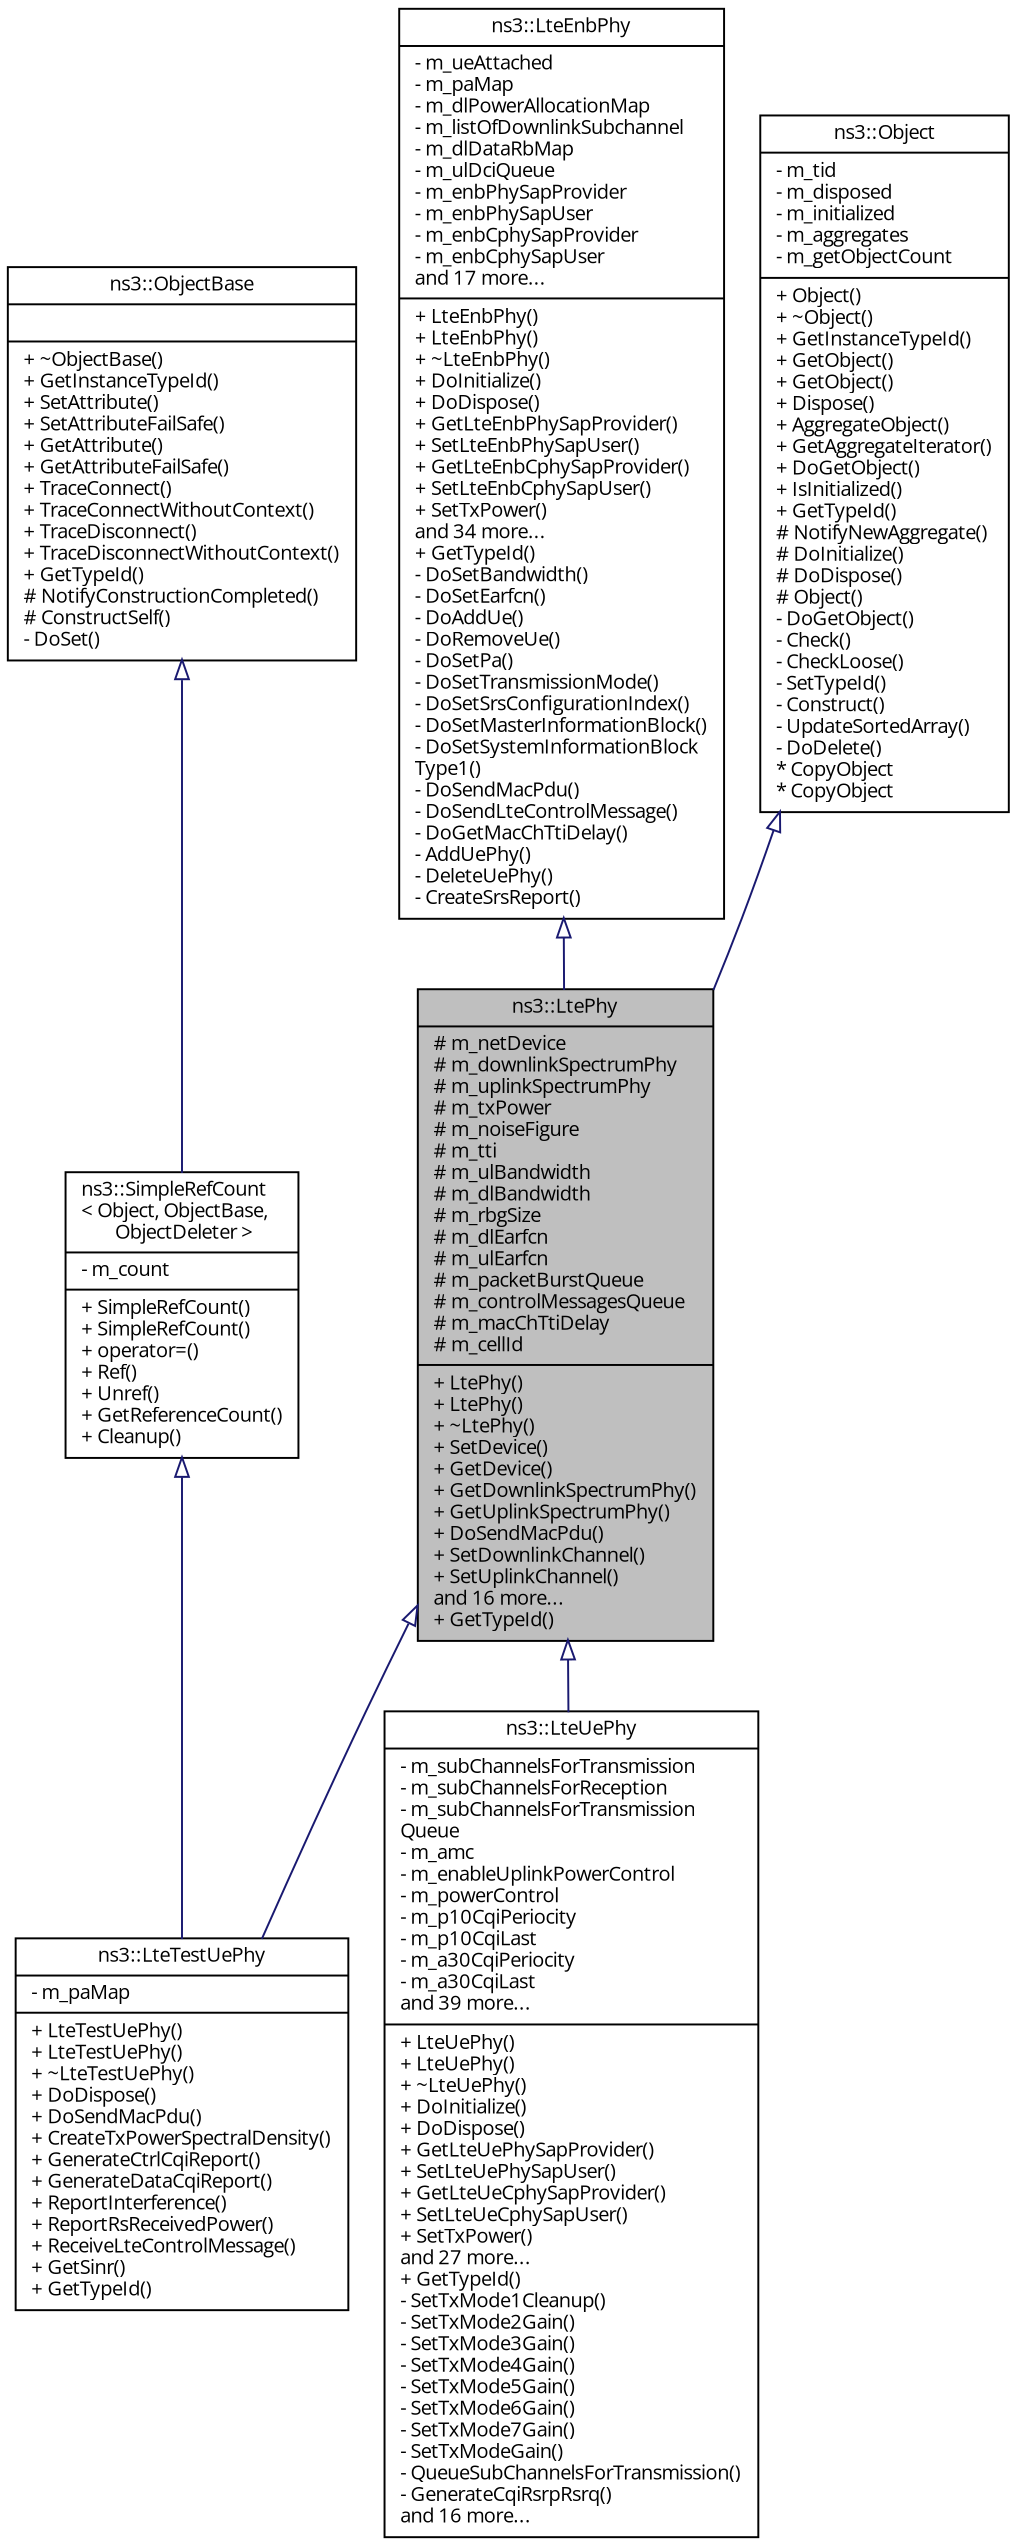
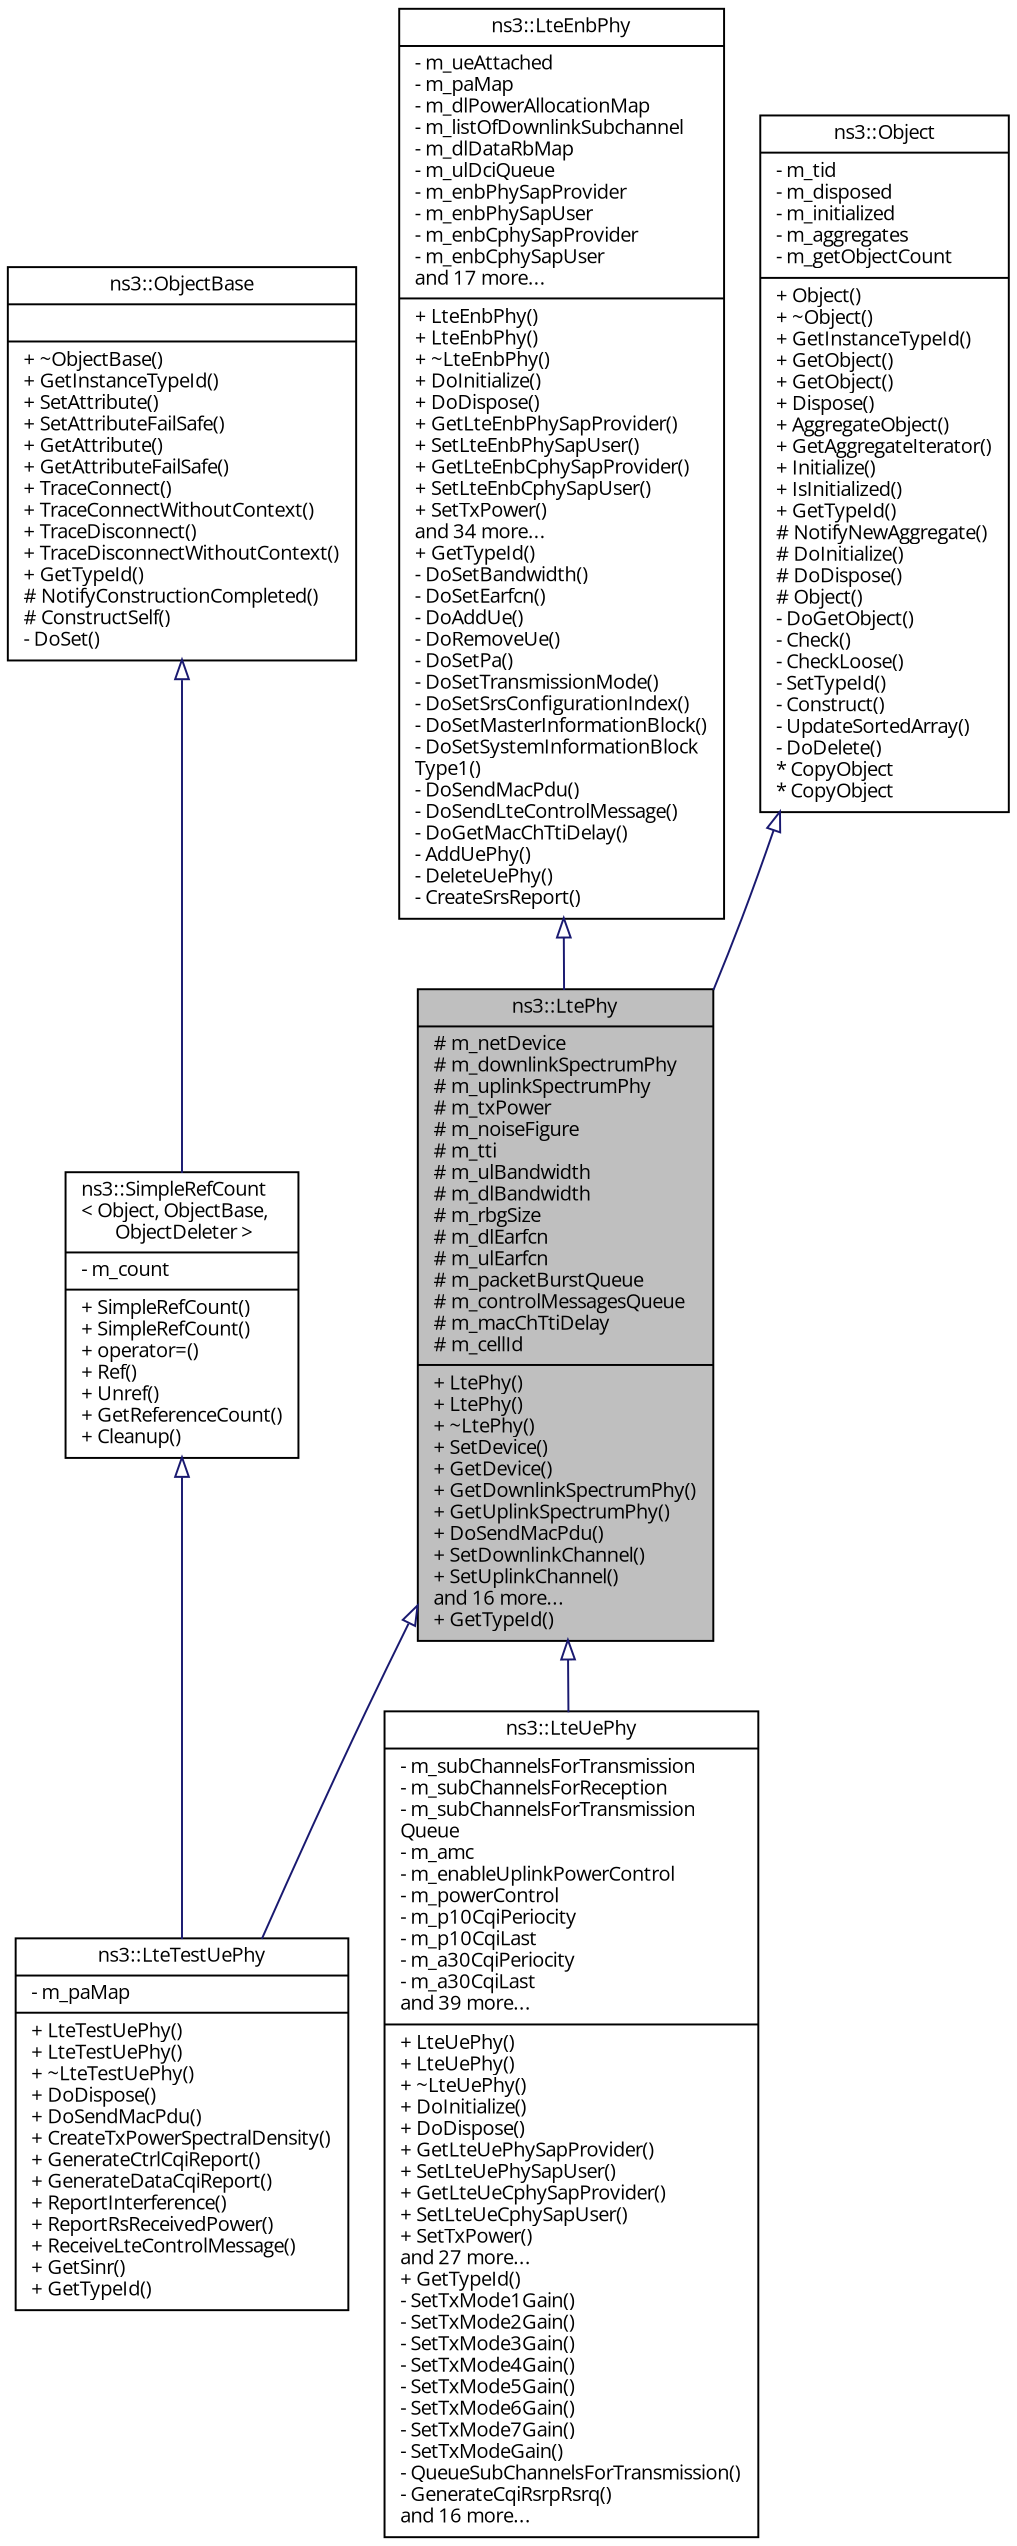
node "ns3::Object": text "+ DoGetObject()" -> "+ Initialize()"
node "ns3::LteUePhy": text "- SetTxMode1Cleanup()" -> "- SetTxMode1Gain()"
